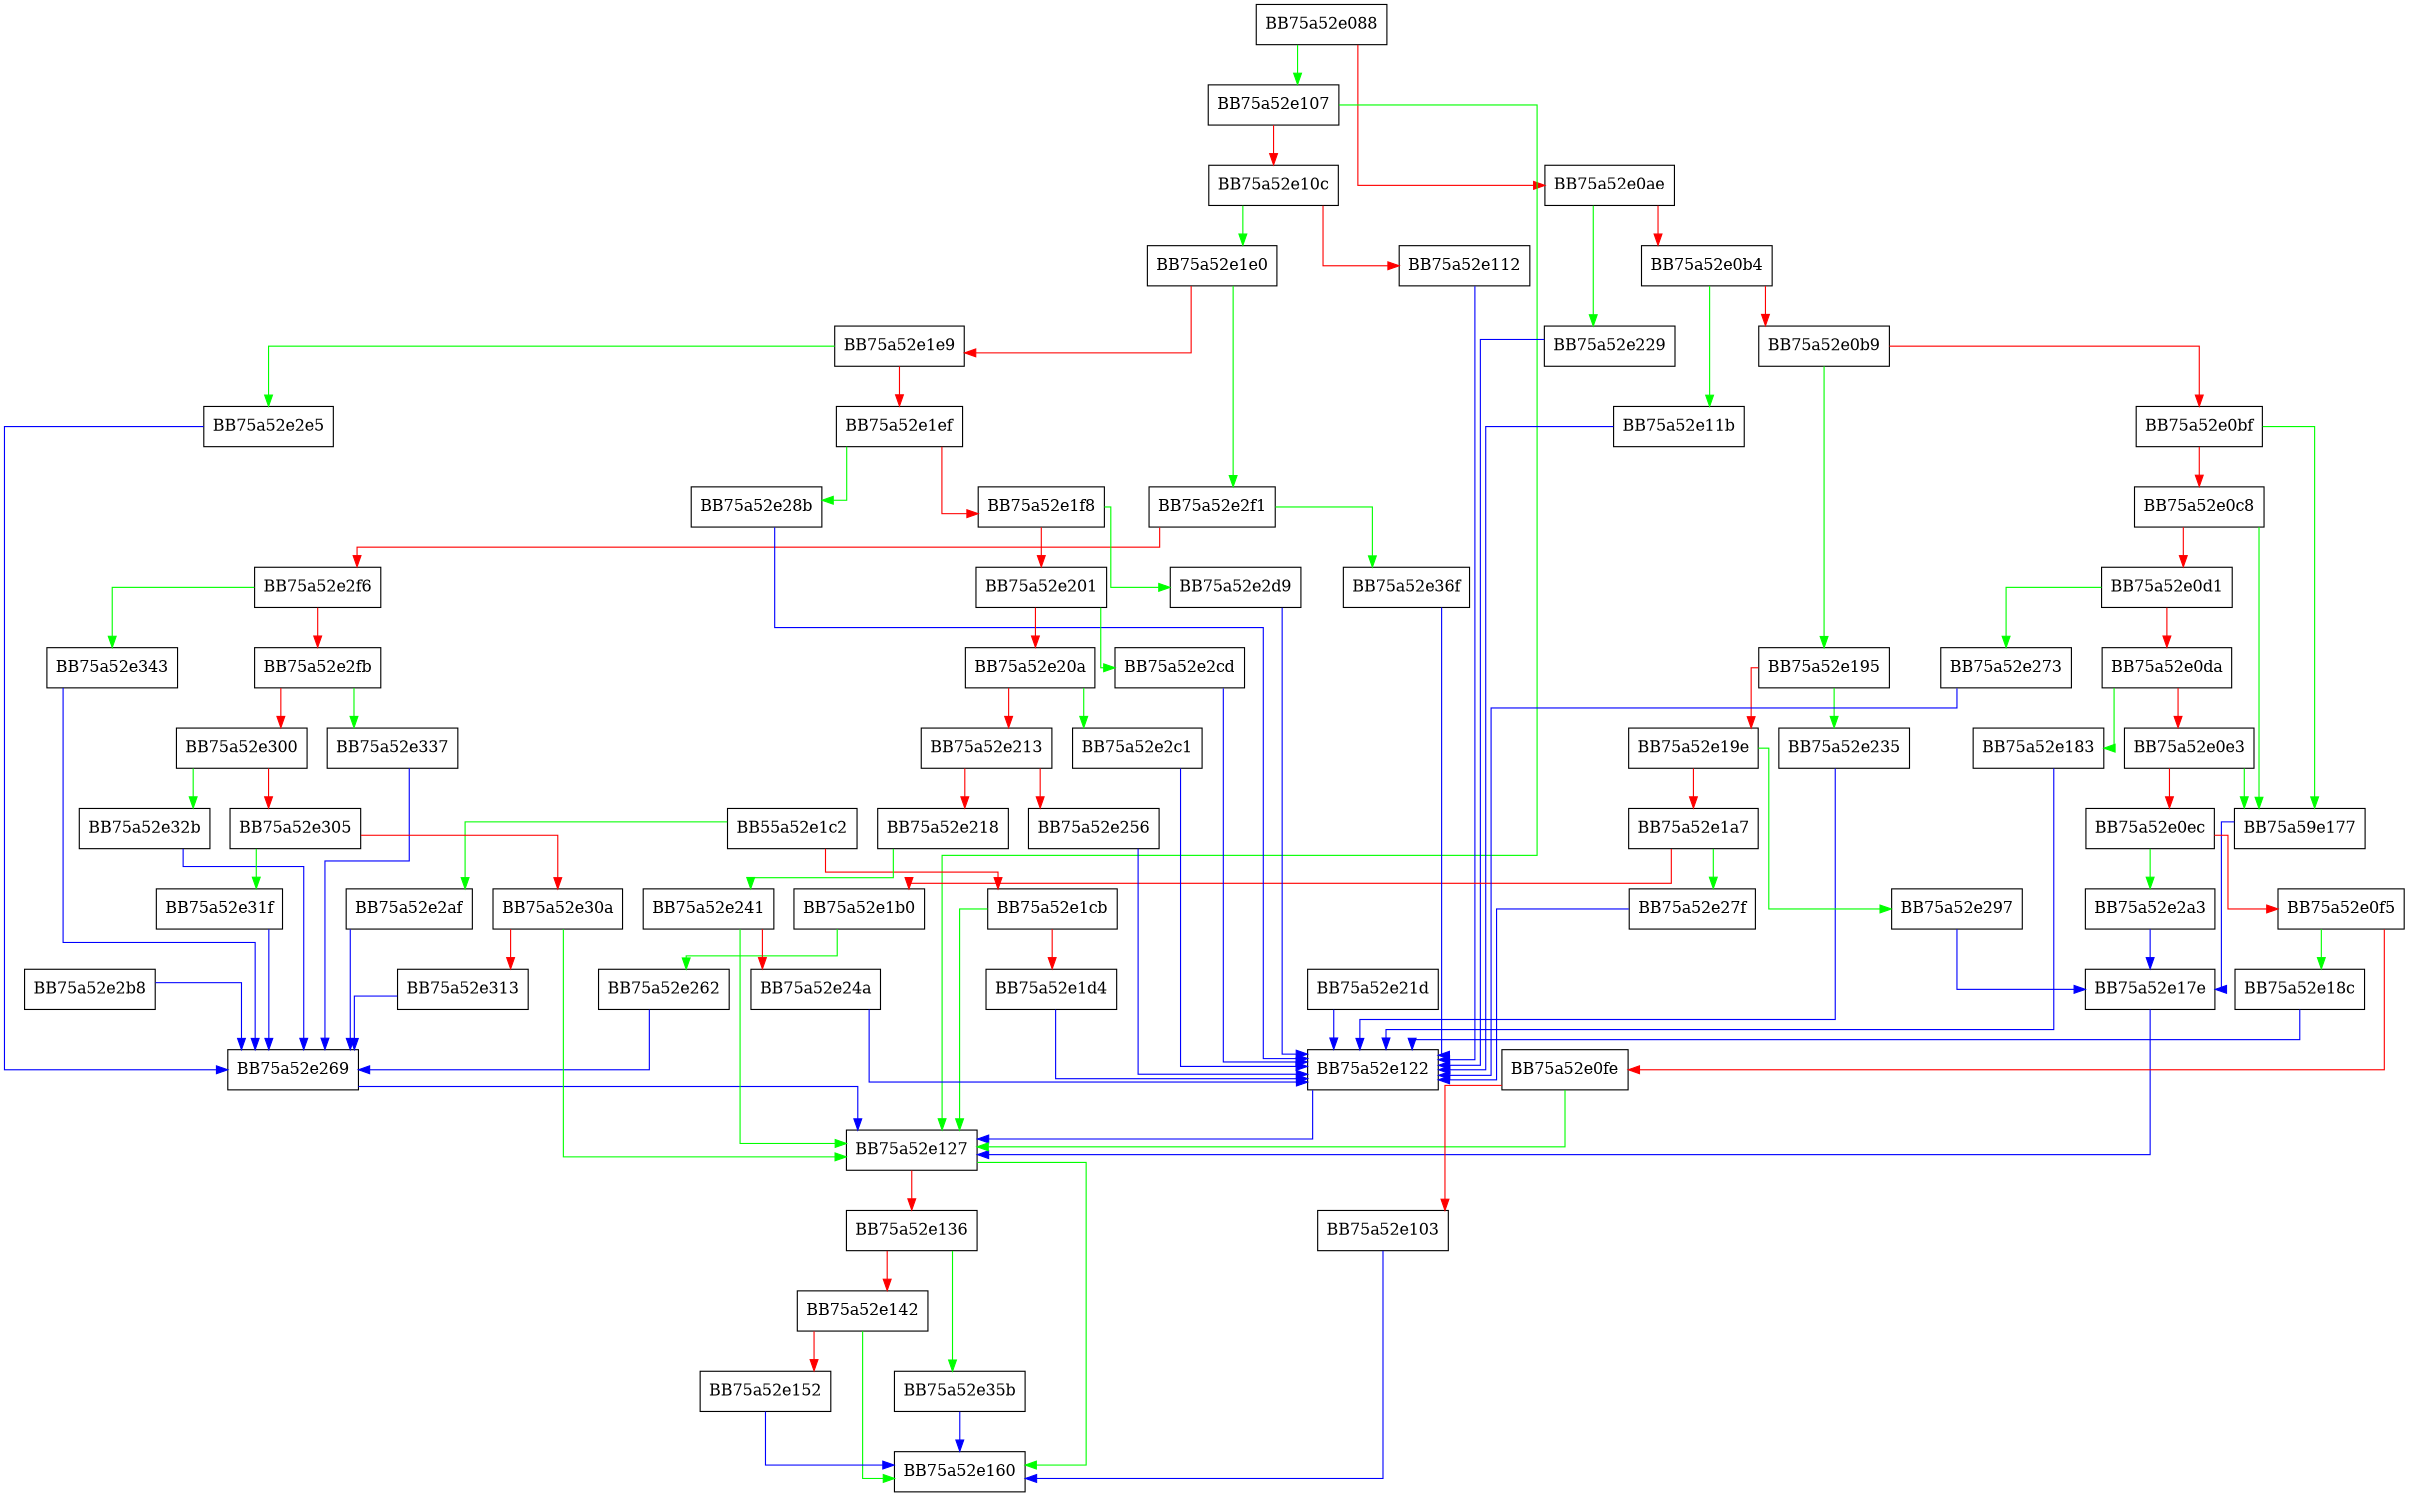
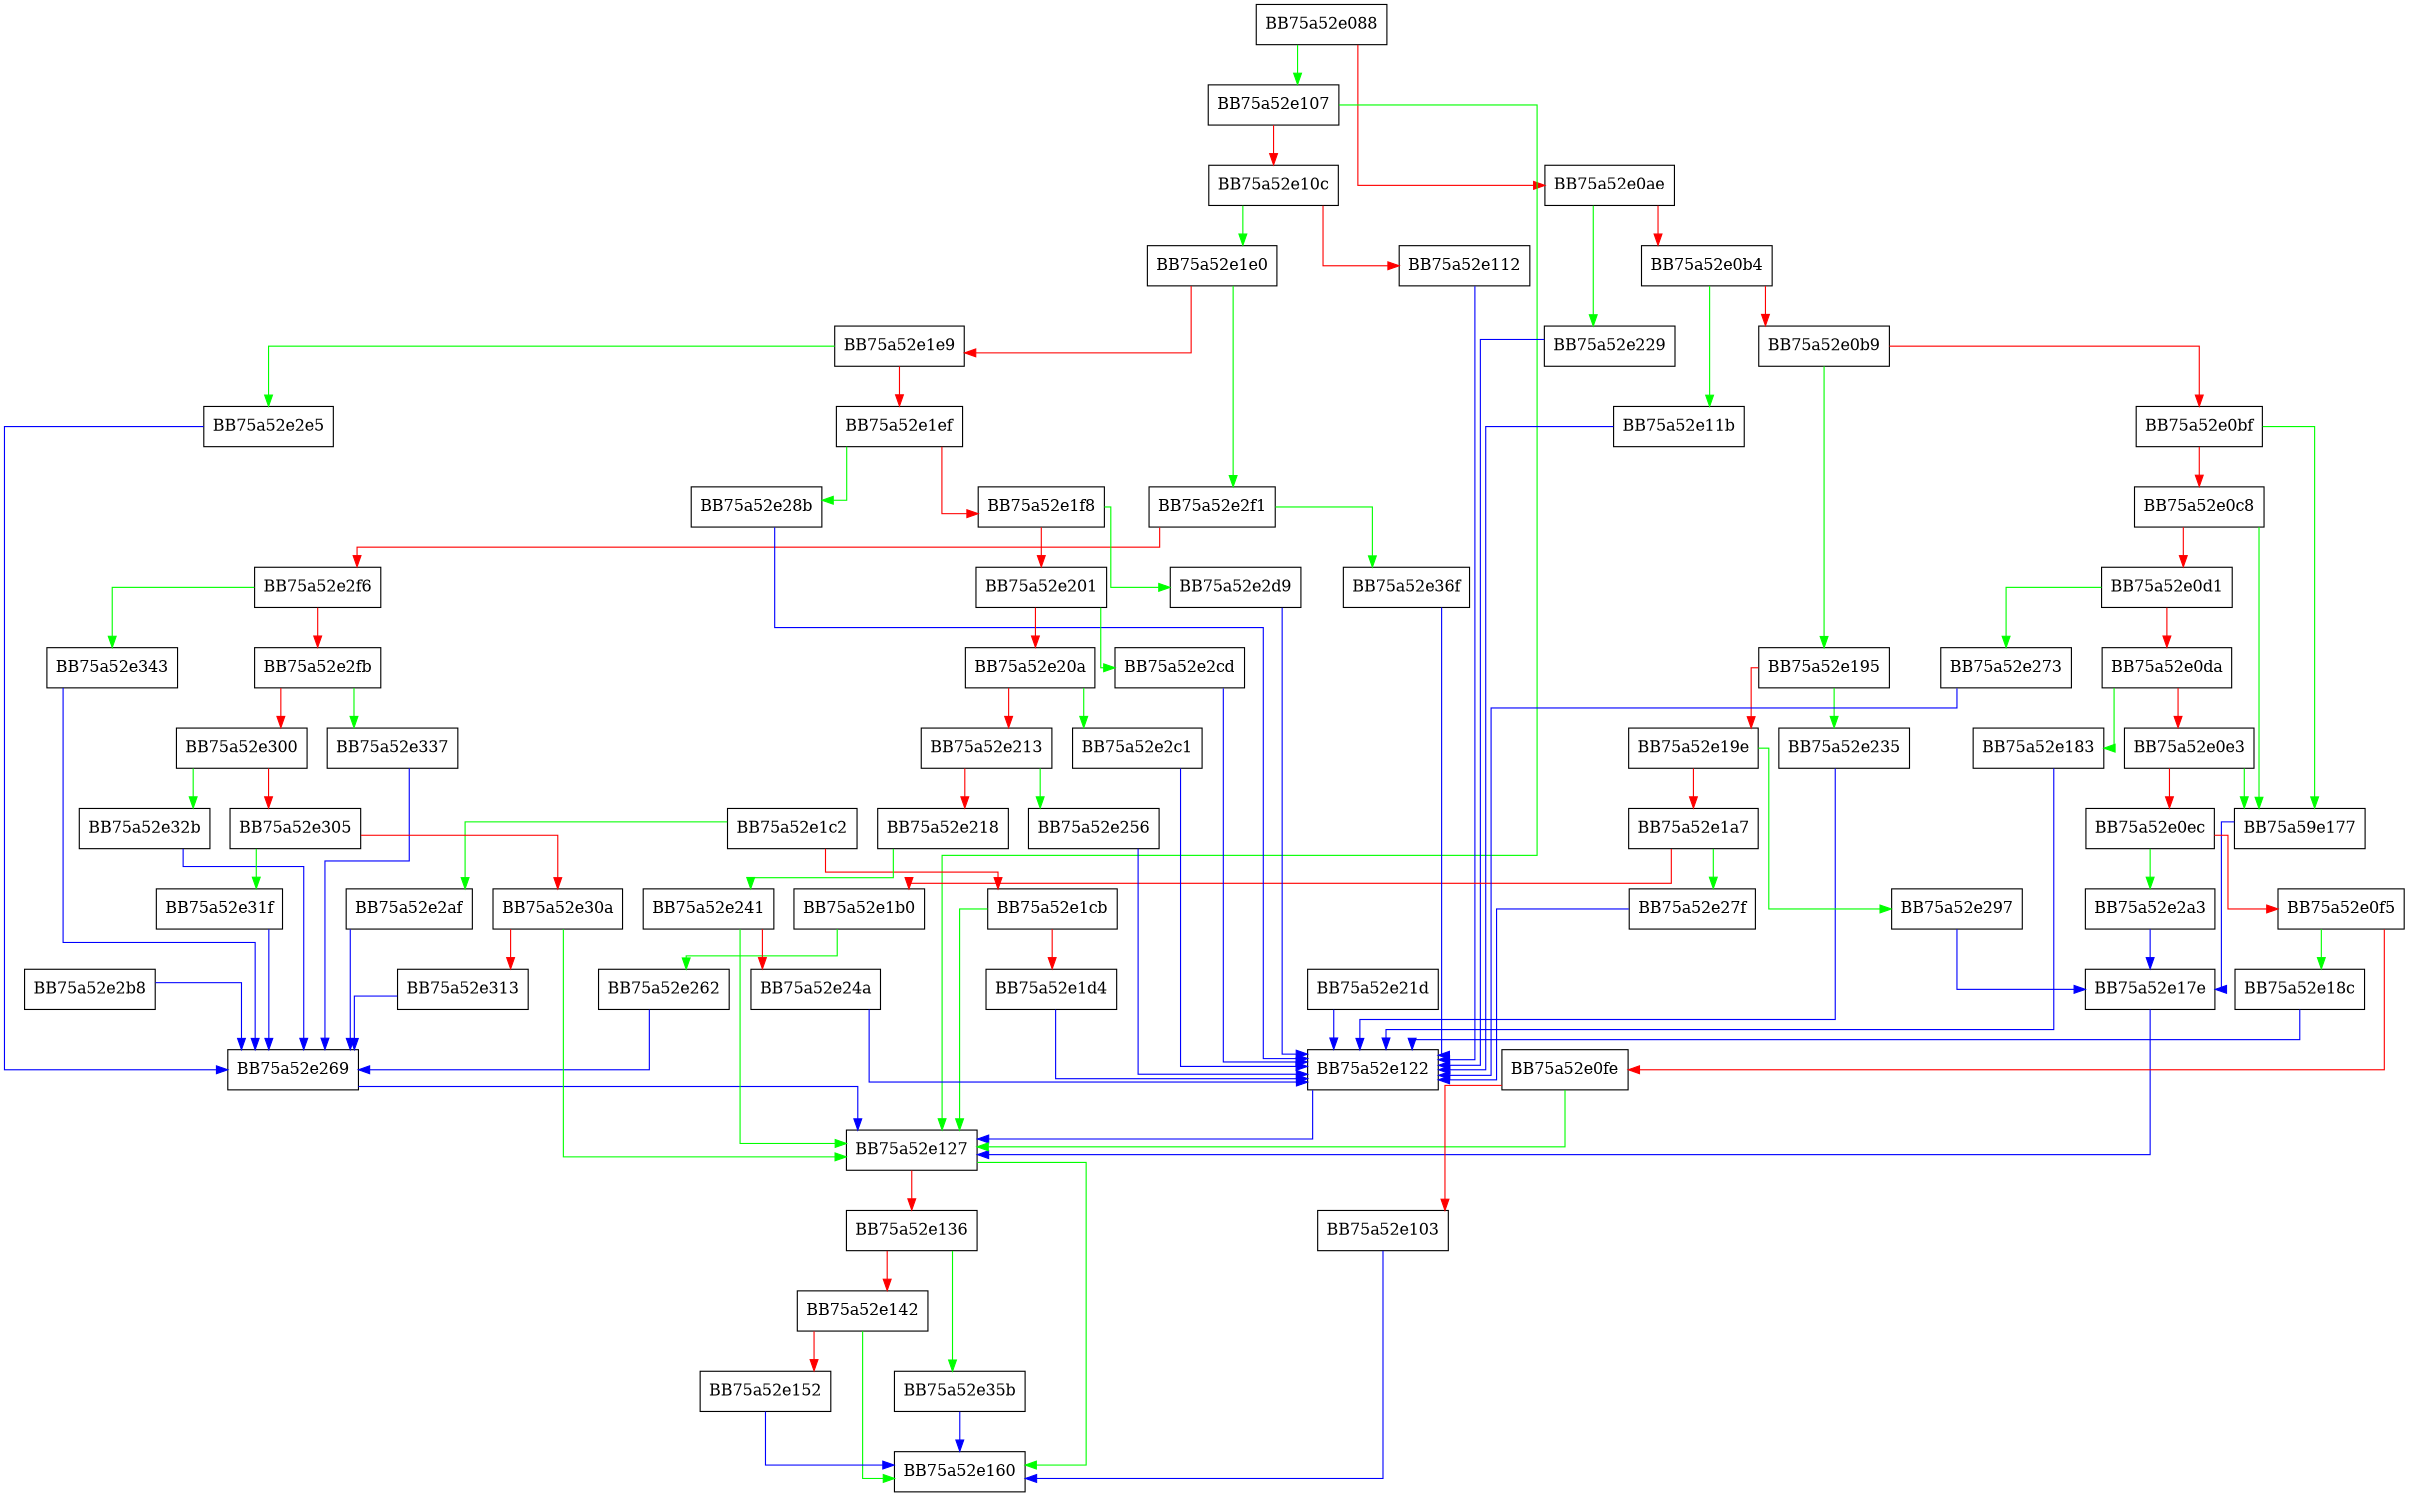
edge "BB75a52e213" -> "BB75a52e256": color red -> green
node "BB55a52e1c2": label "BB55a52e1c2" -> "BB75a52e1c2"
